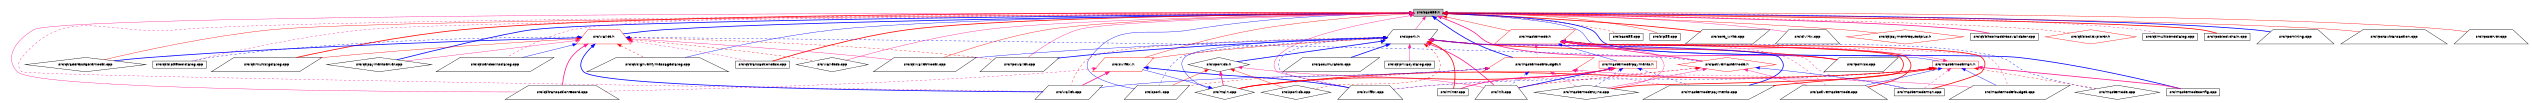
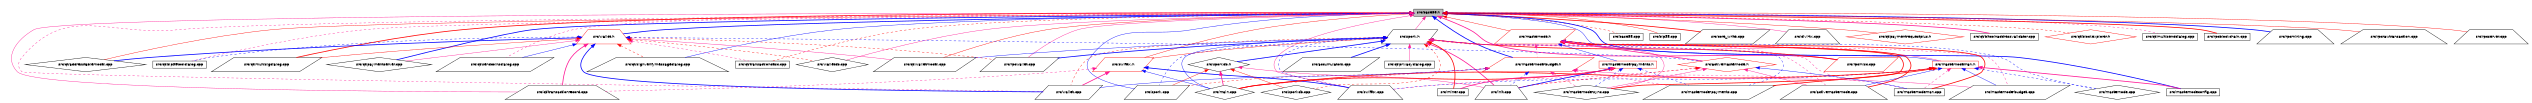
edge "src/qt/transactiondesc.cpp" -> "src/base58.h": style bold -> dashed
edge "src/masternode-payments.cpp" -> "src/spork.h": style bold -> dashed
edge "src/masternode.h" -> "src/masternodeman.h": reversed
node "src/rpcmisc.cpp": color black -> red
edge "src/swifttx.h" -> "src/main.cpp": reversed
edge "src/masternode.cpp" -> "src/masternodeman.h": color red -> blue
